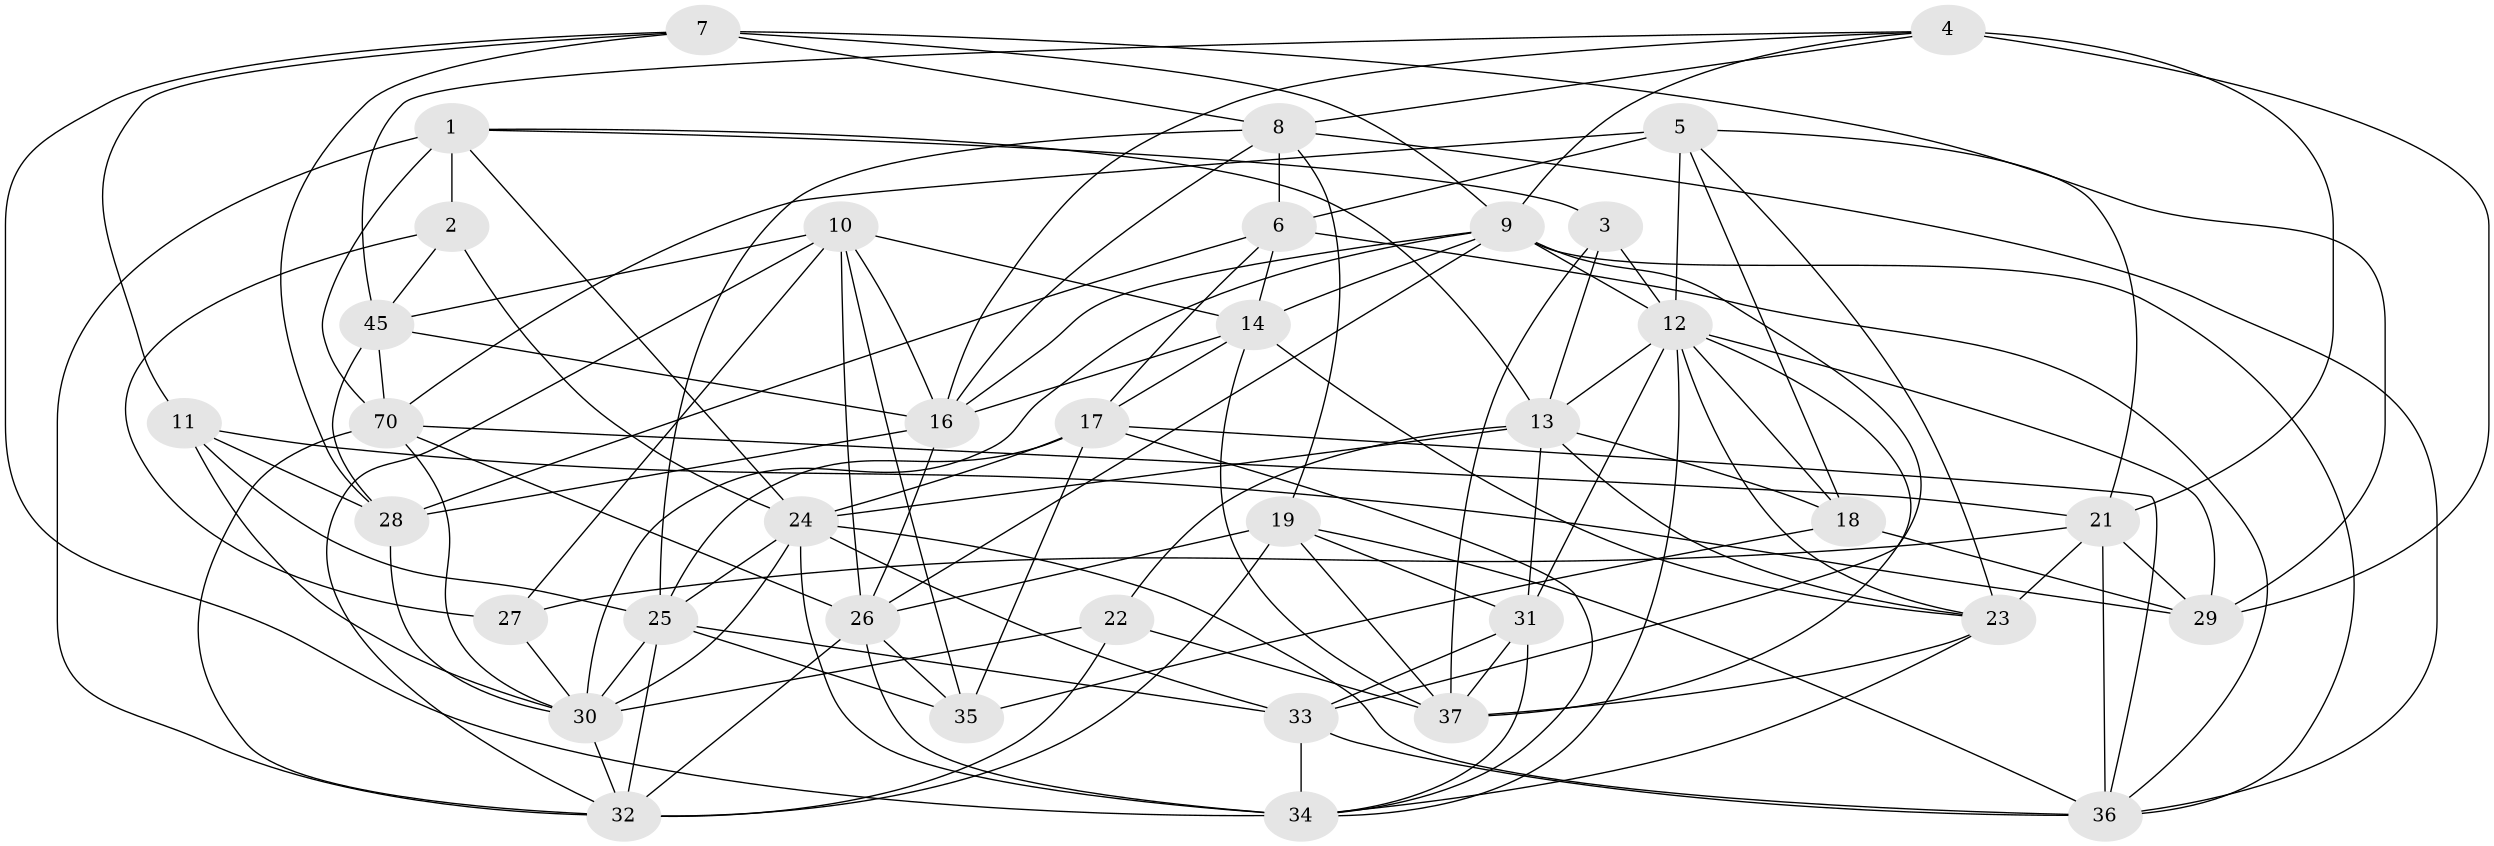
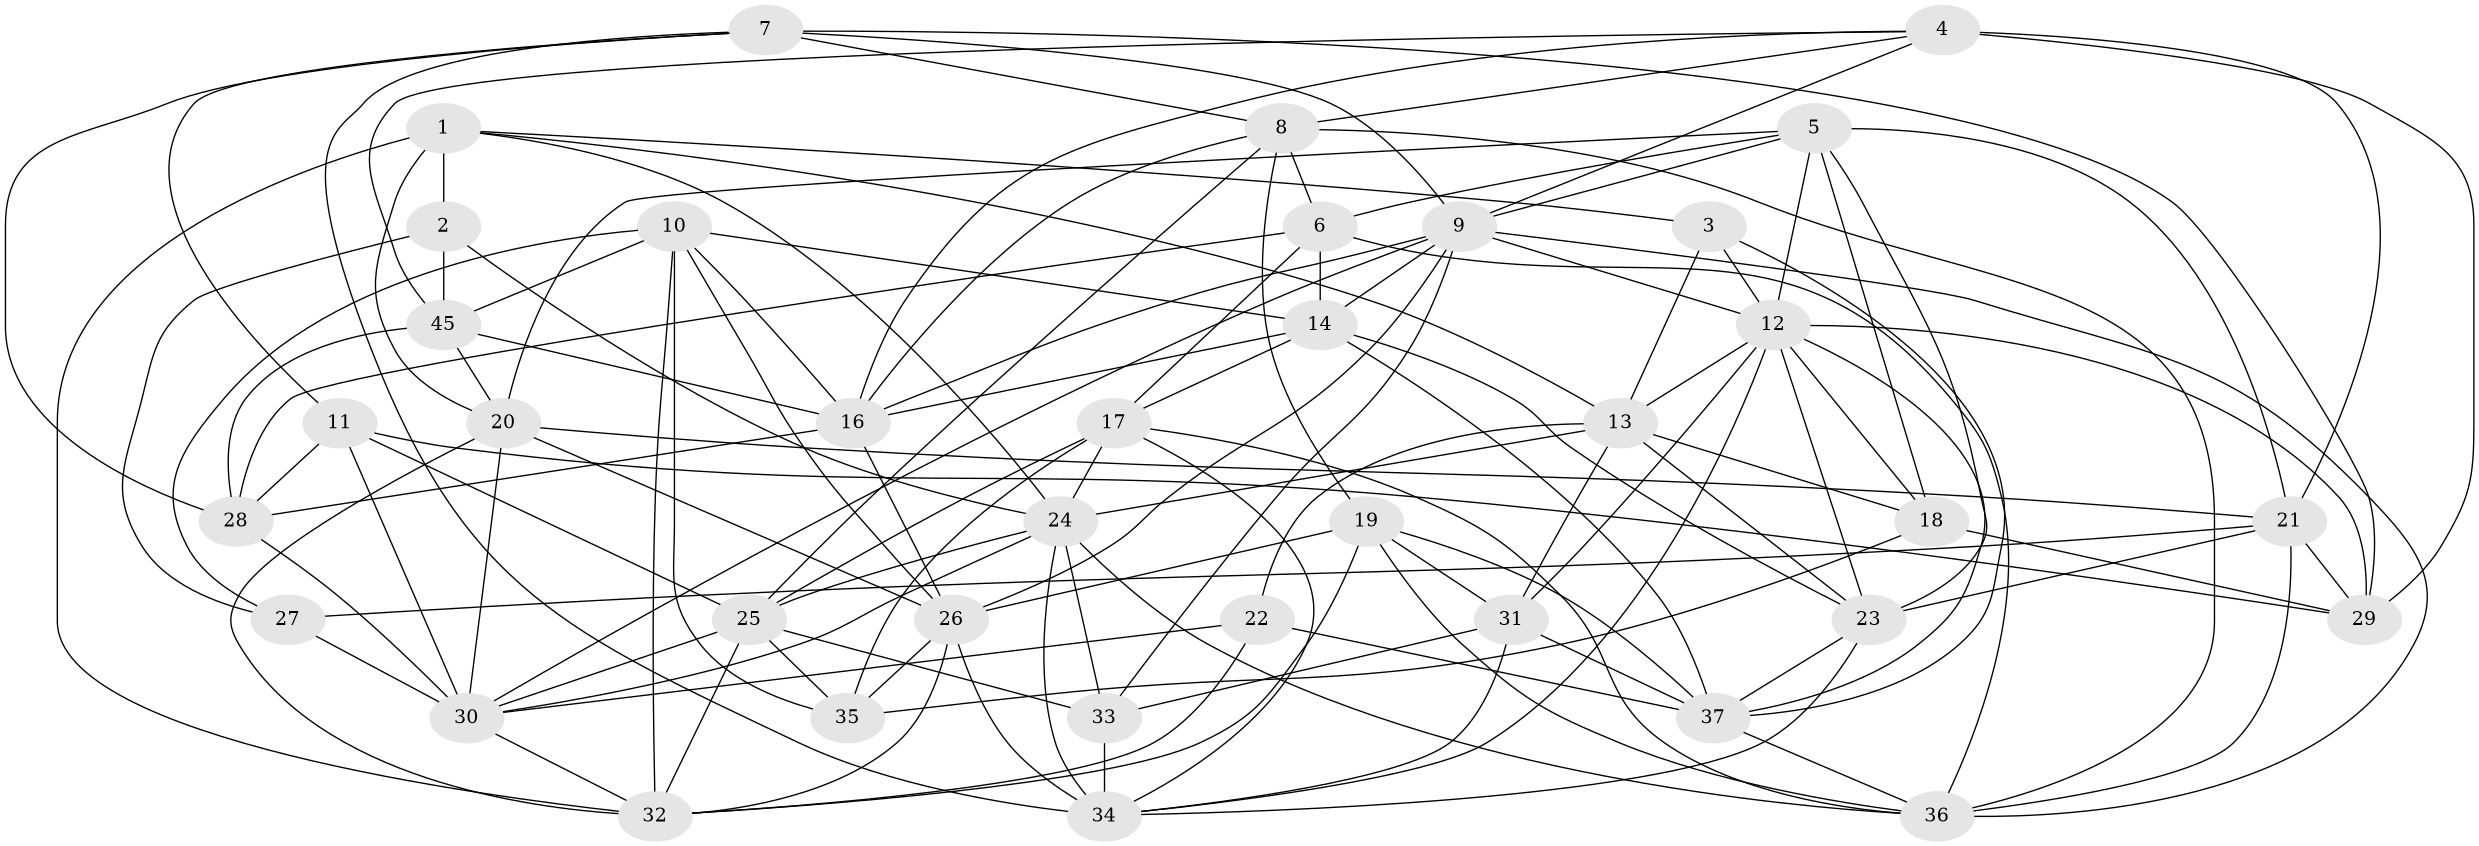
edge "5" -- "9": added
node "70": label "70" -> "20"
edge "33" -- "36": now "37" -- "36"
